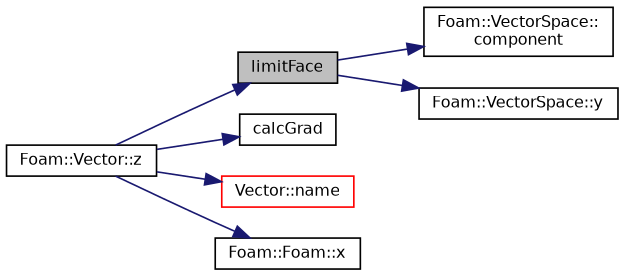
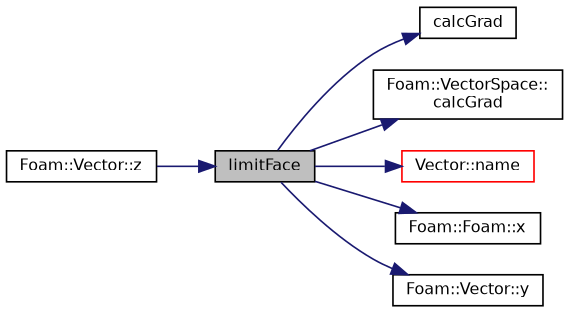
node "Foam::VectorSpace:: component": label "Foam::VectorSpace:: component" -> "Foam::VectorSpace:: calcGrad"
node "Foam::VectorSpace::y": label "Foam::VectorSpace::y" -> "Foam::Vector::y"
edge "Foam::Vector::z" -> "calcGrad": now "limitFace" -> "calcGrad"
edge "Foam::Vector::z" -> "Vector::name": now "limitFace" -> "Vector::name"
edge "Foam::Vector::z" -> "Foam::Foam::x": now "limitFace" -> "Foam::Foam::x"
